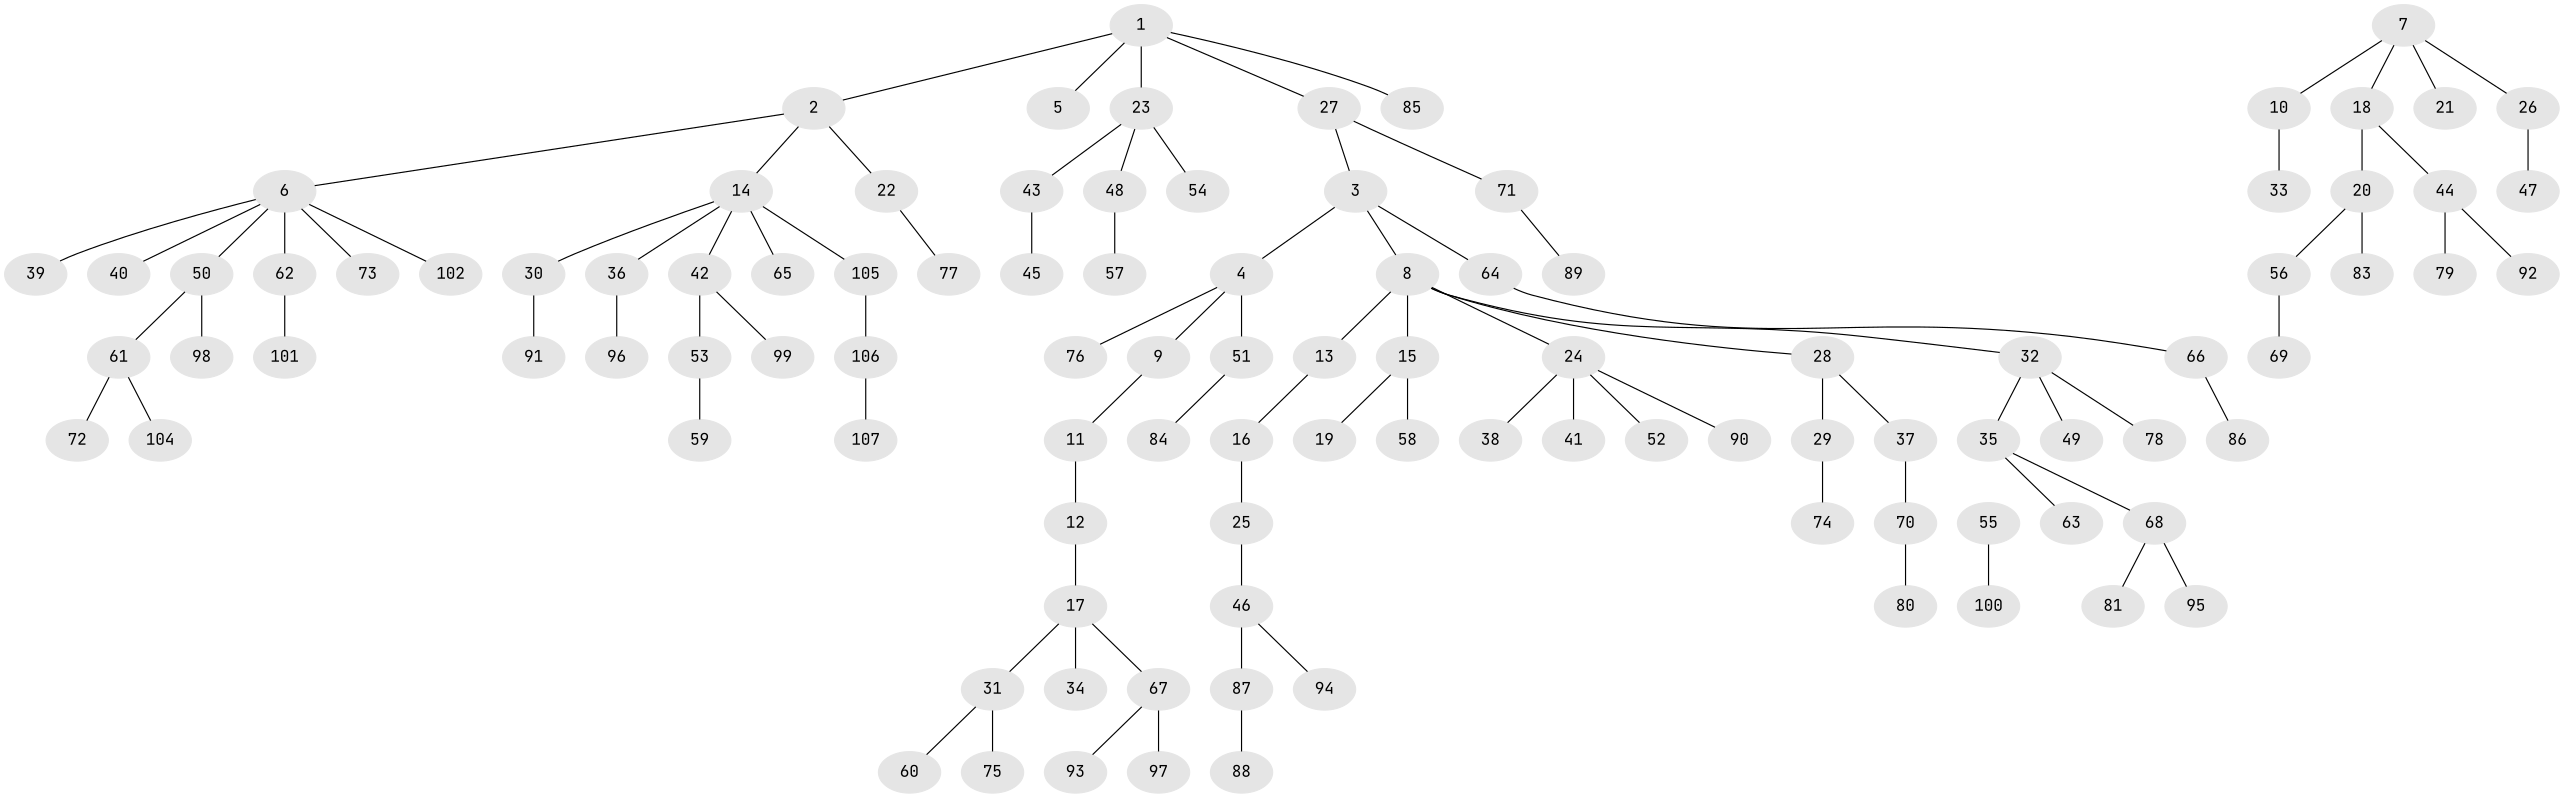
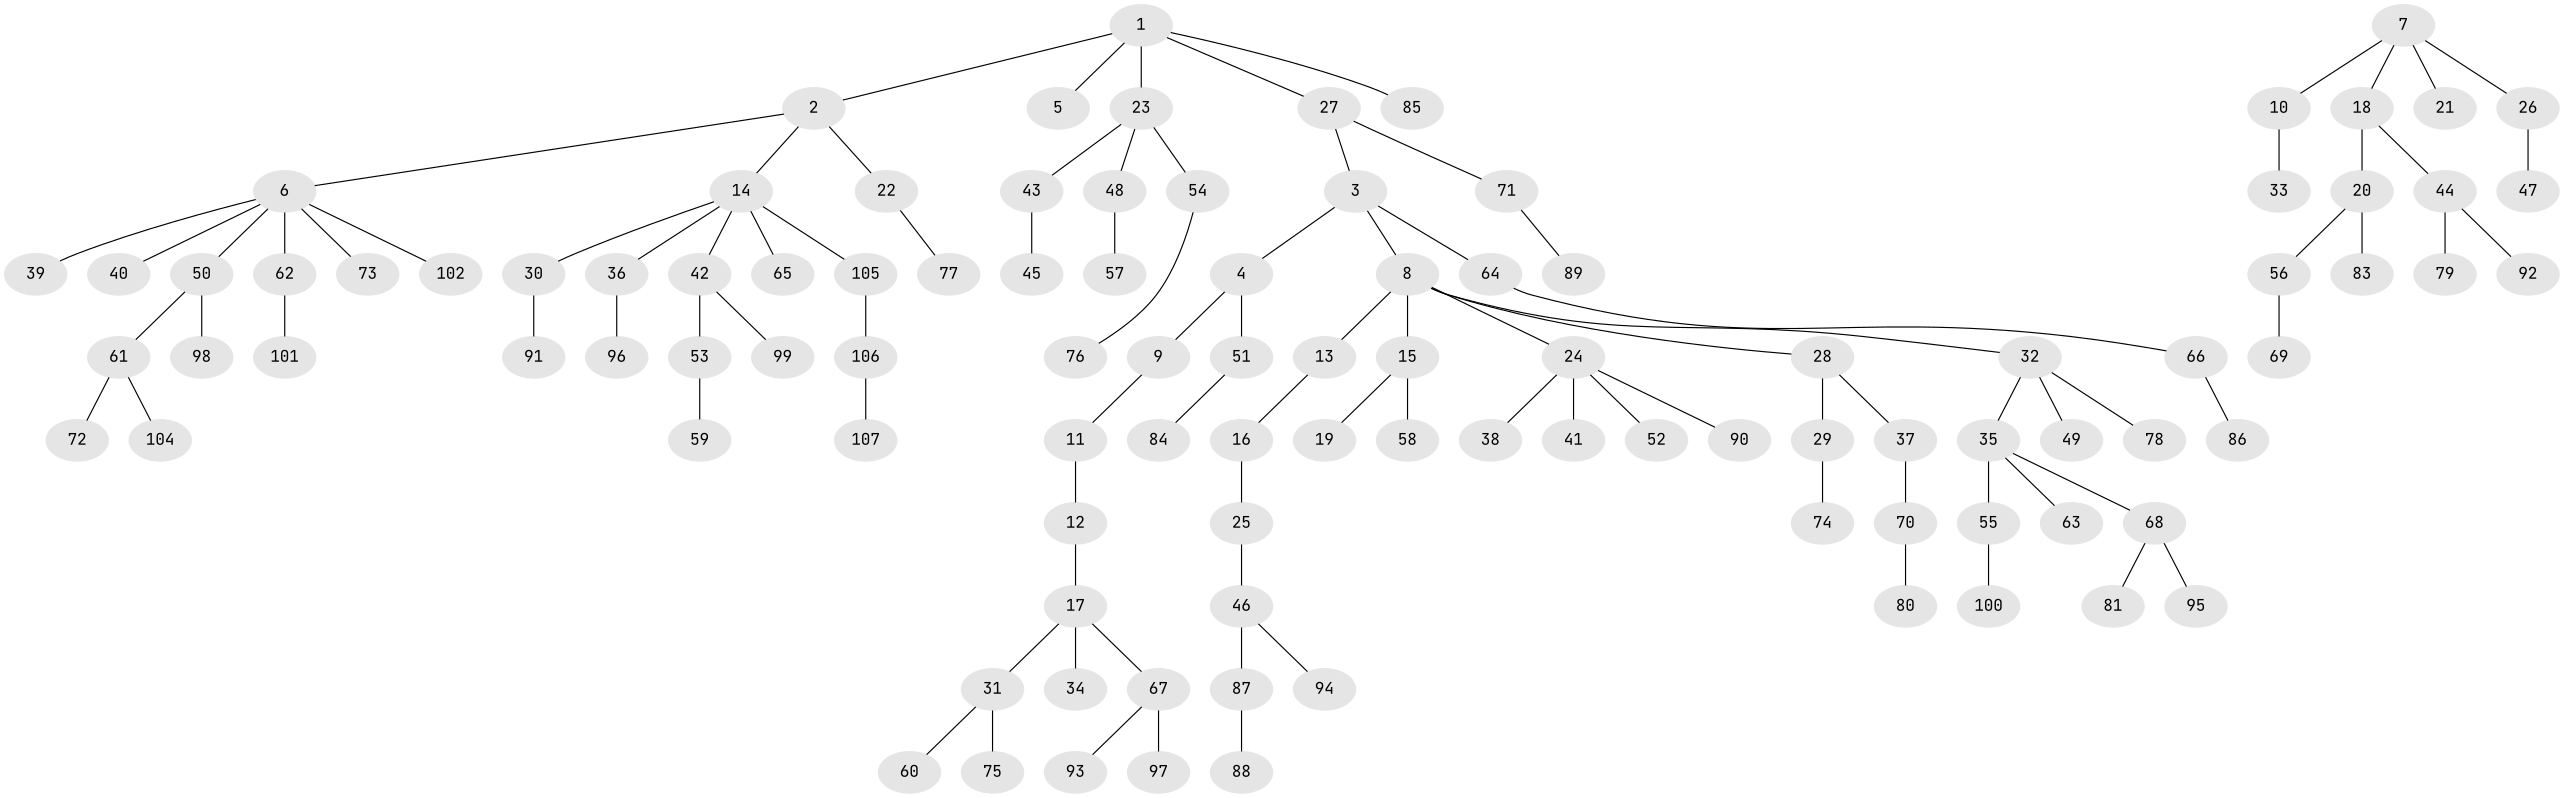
edge "4" -- "76": now "54" -- "76"
edge "35" -- "55": added
